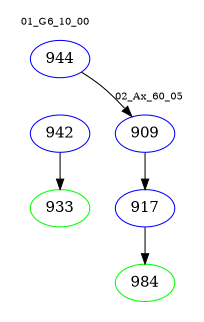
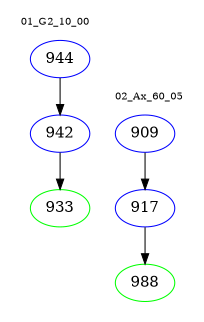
cluster "01_G6_10_00": label "01_G6_10_00" -> "01_G2_10_00"
edge "944" -> "909": now "944" -> "942"
node "984": label "984" -> "988"
